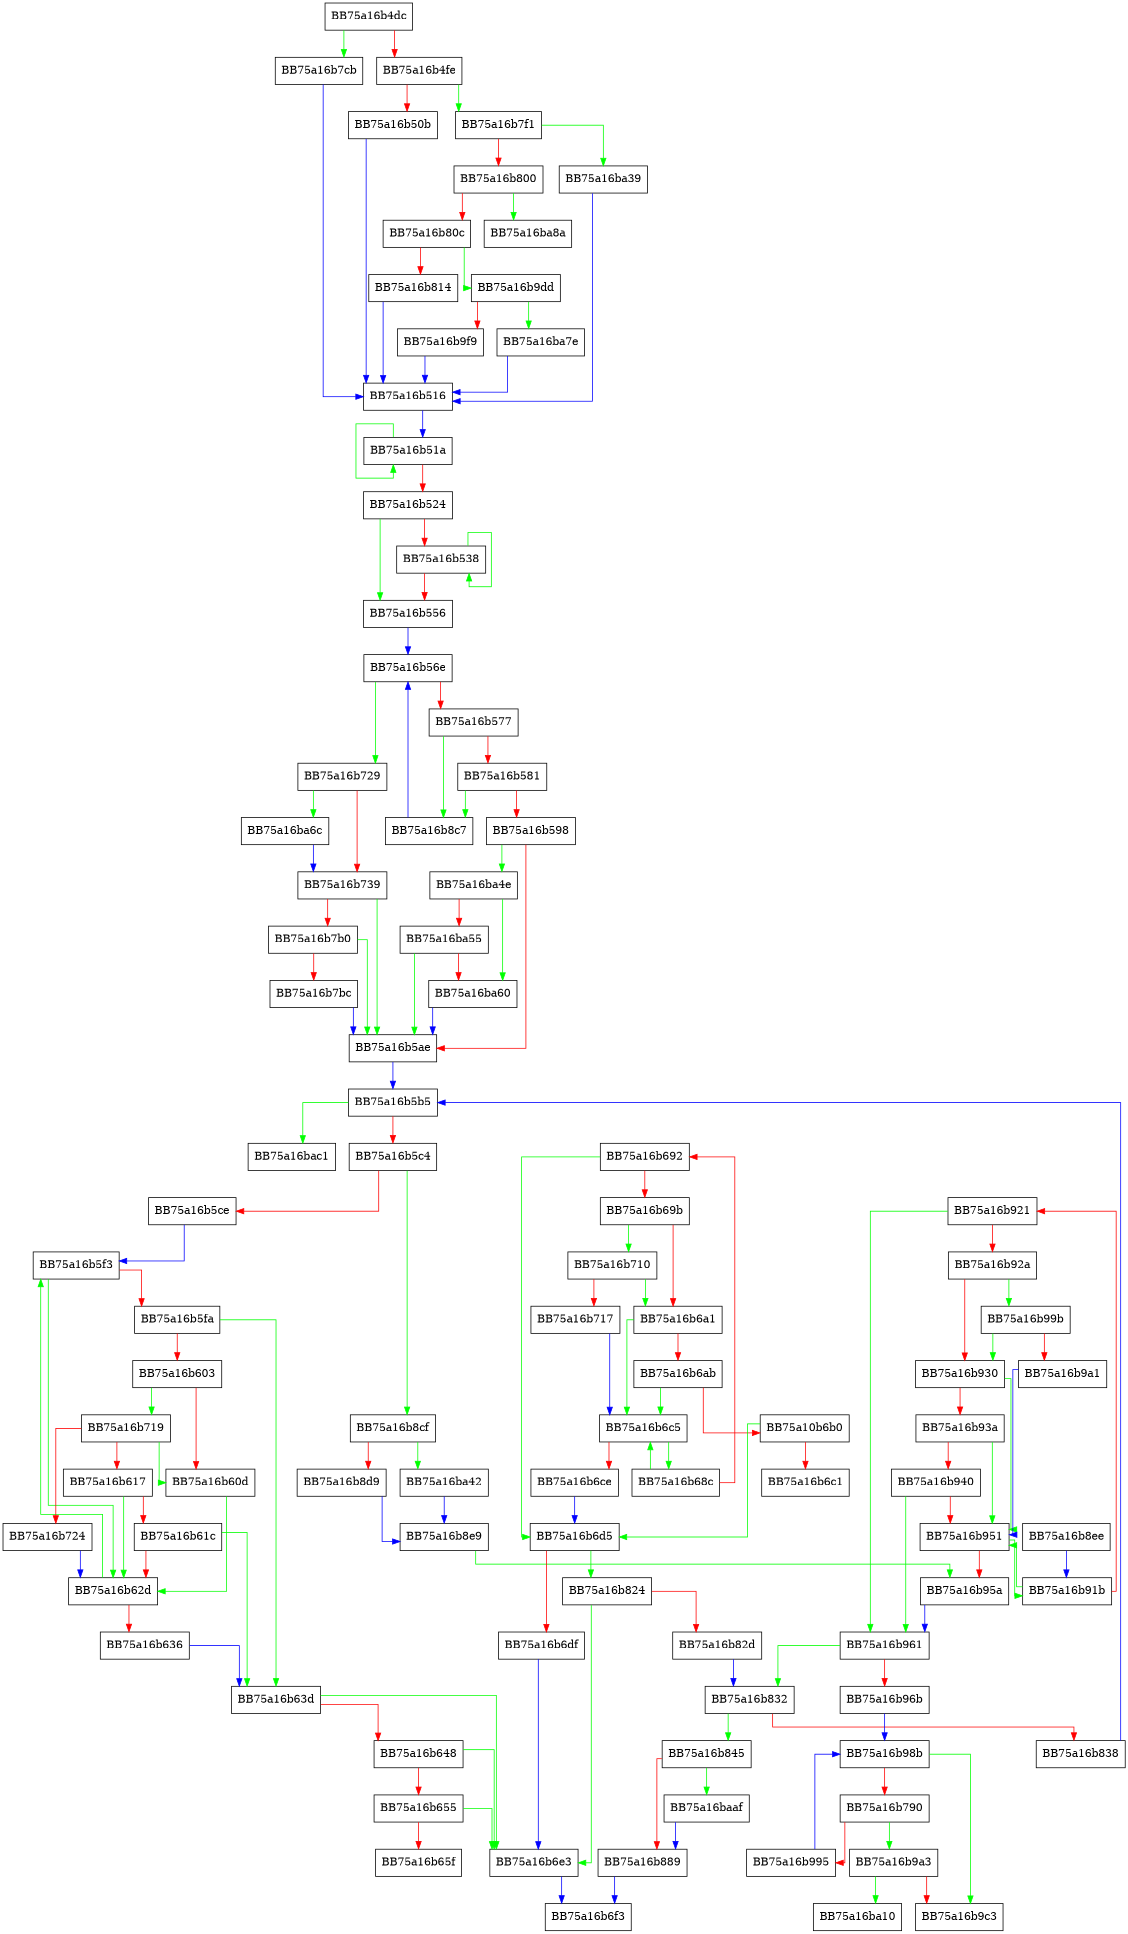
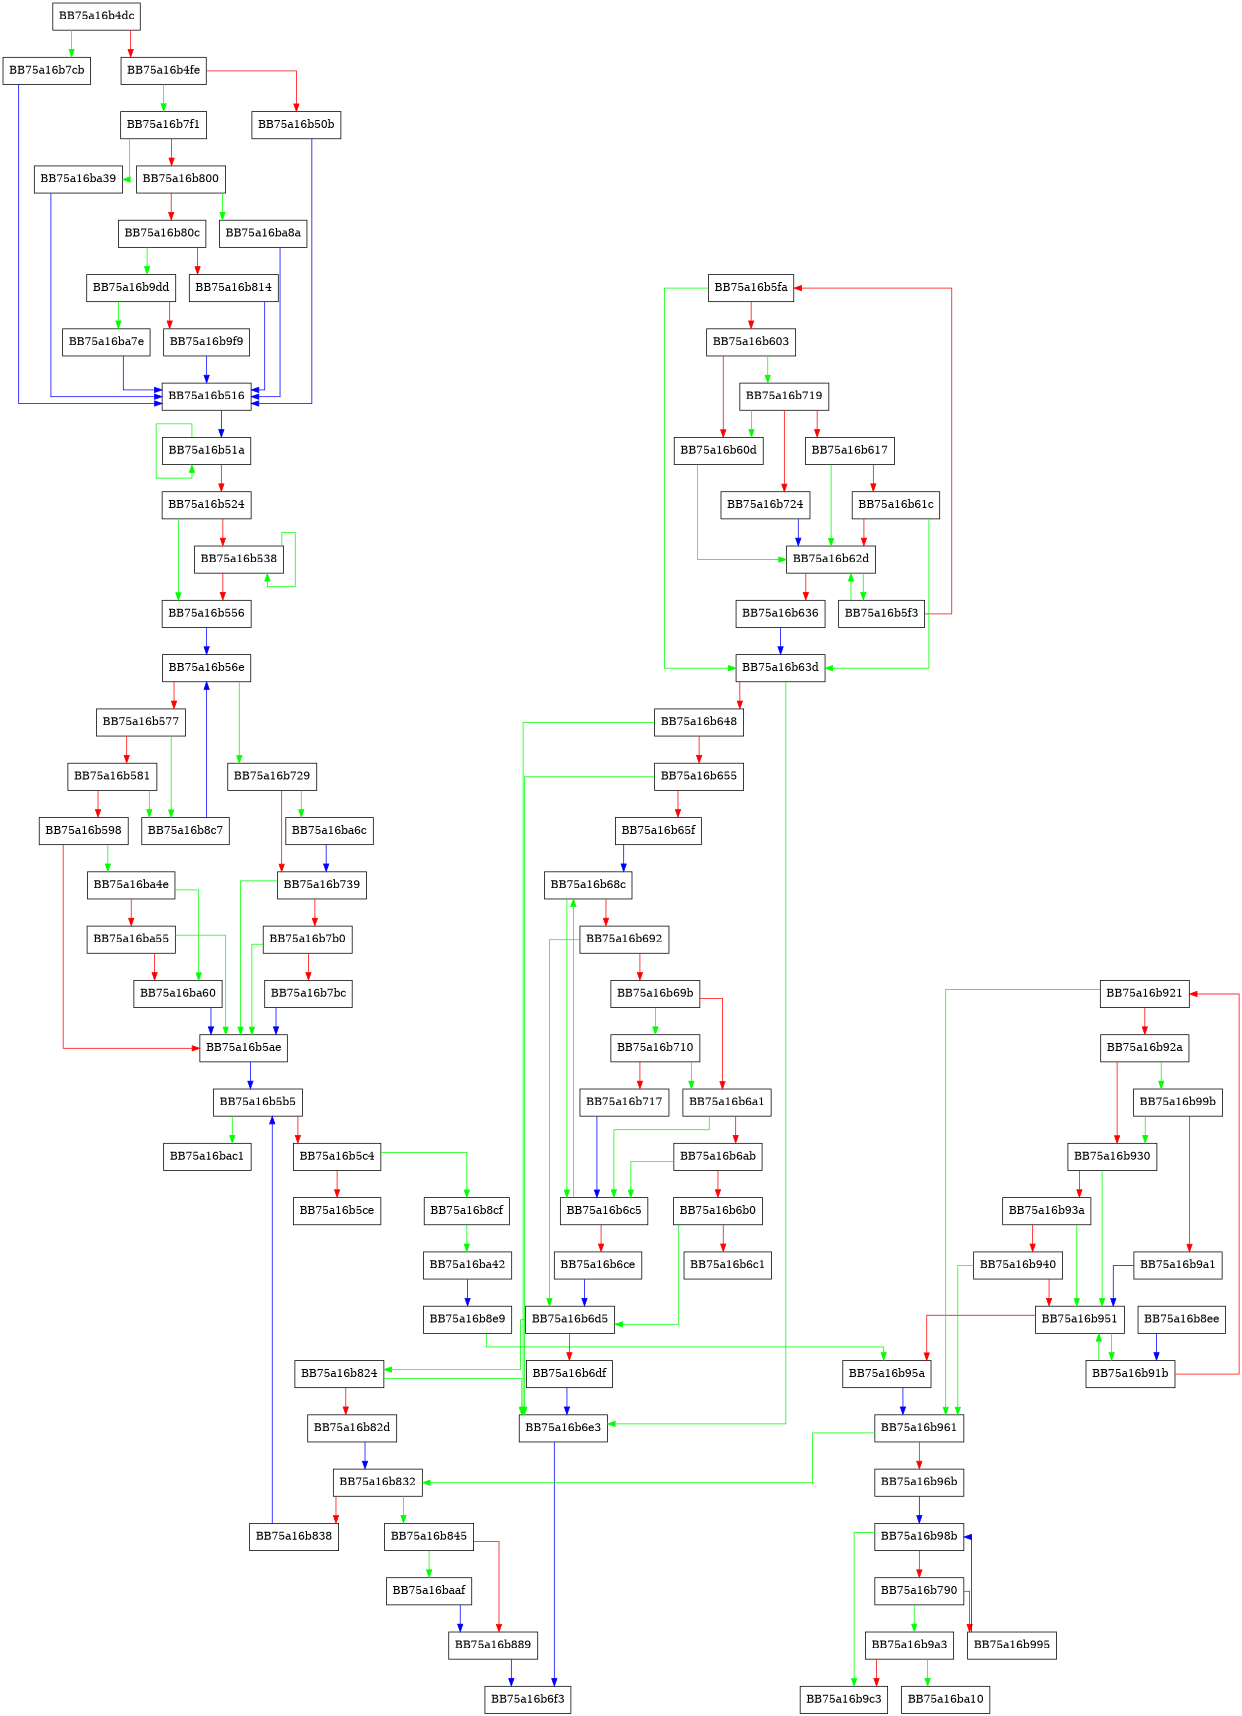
edge "BB75a16ba8a" -> "BB75a16b516": added
edge "BB75a16b65f" -> "BB75a16b68c": added
edge "BB75a16b5ce" -> "BB75a16b5f3": removed
node "BB75a10b6b0": label "BB75a10b6b0" -> "BB75a16b6b0"
node "BB75a16b8d9": removed
